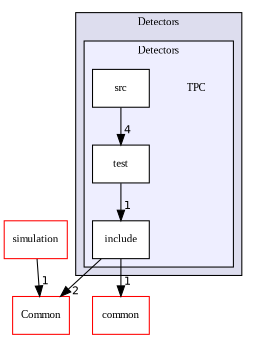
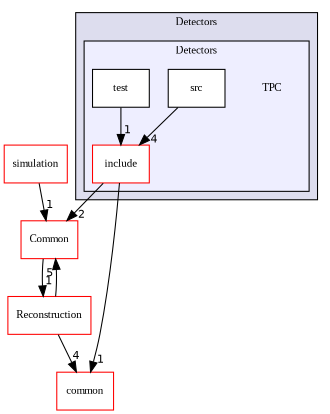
edge "src" -> "test": now "src" -> "include"
node "include": color black -> red
node "Reconstruction": added
